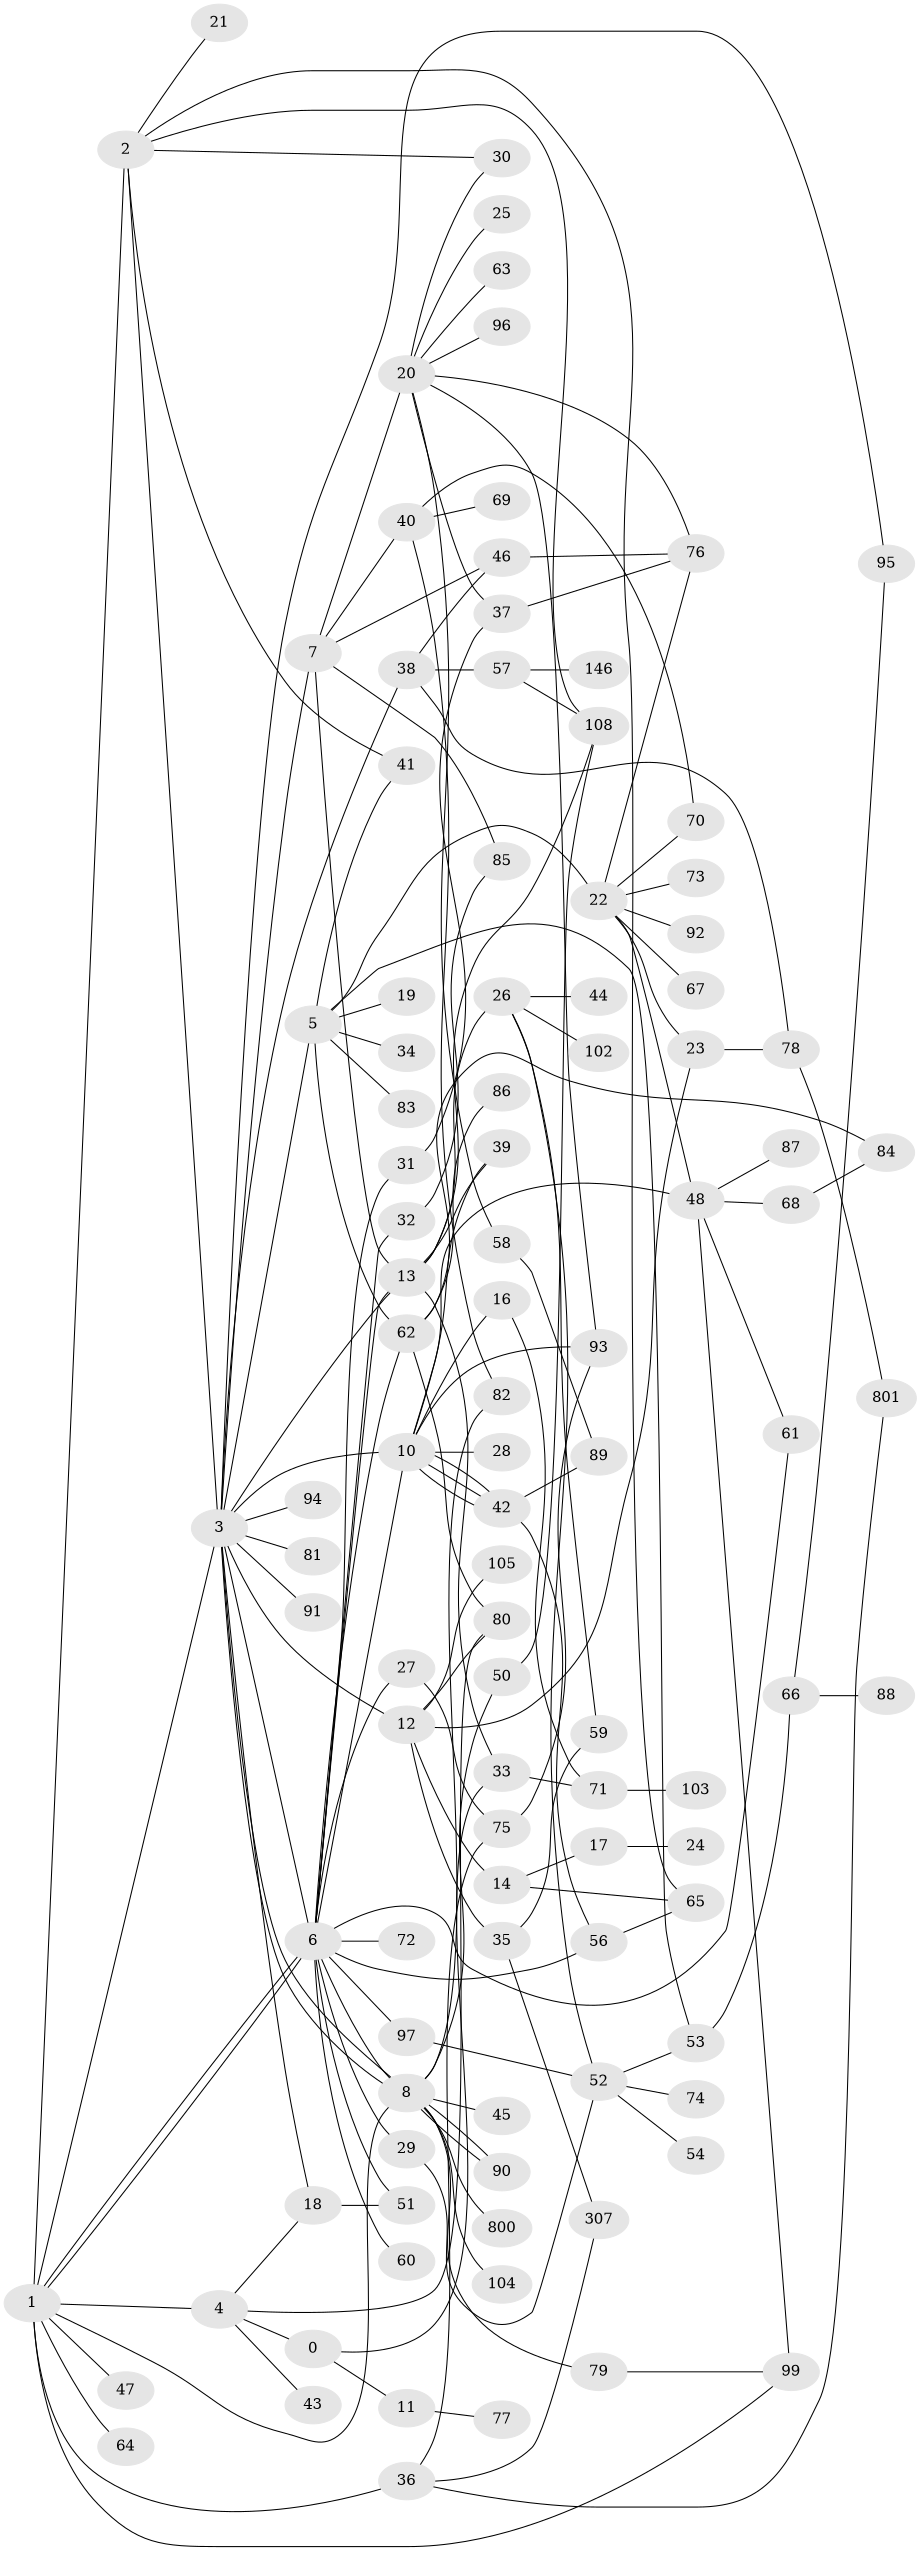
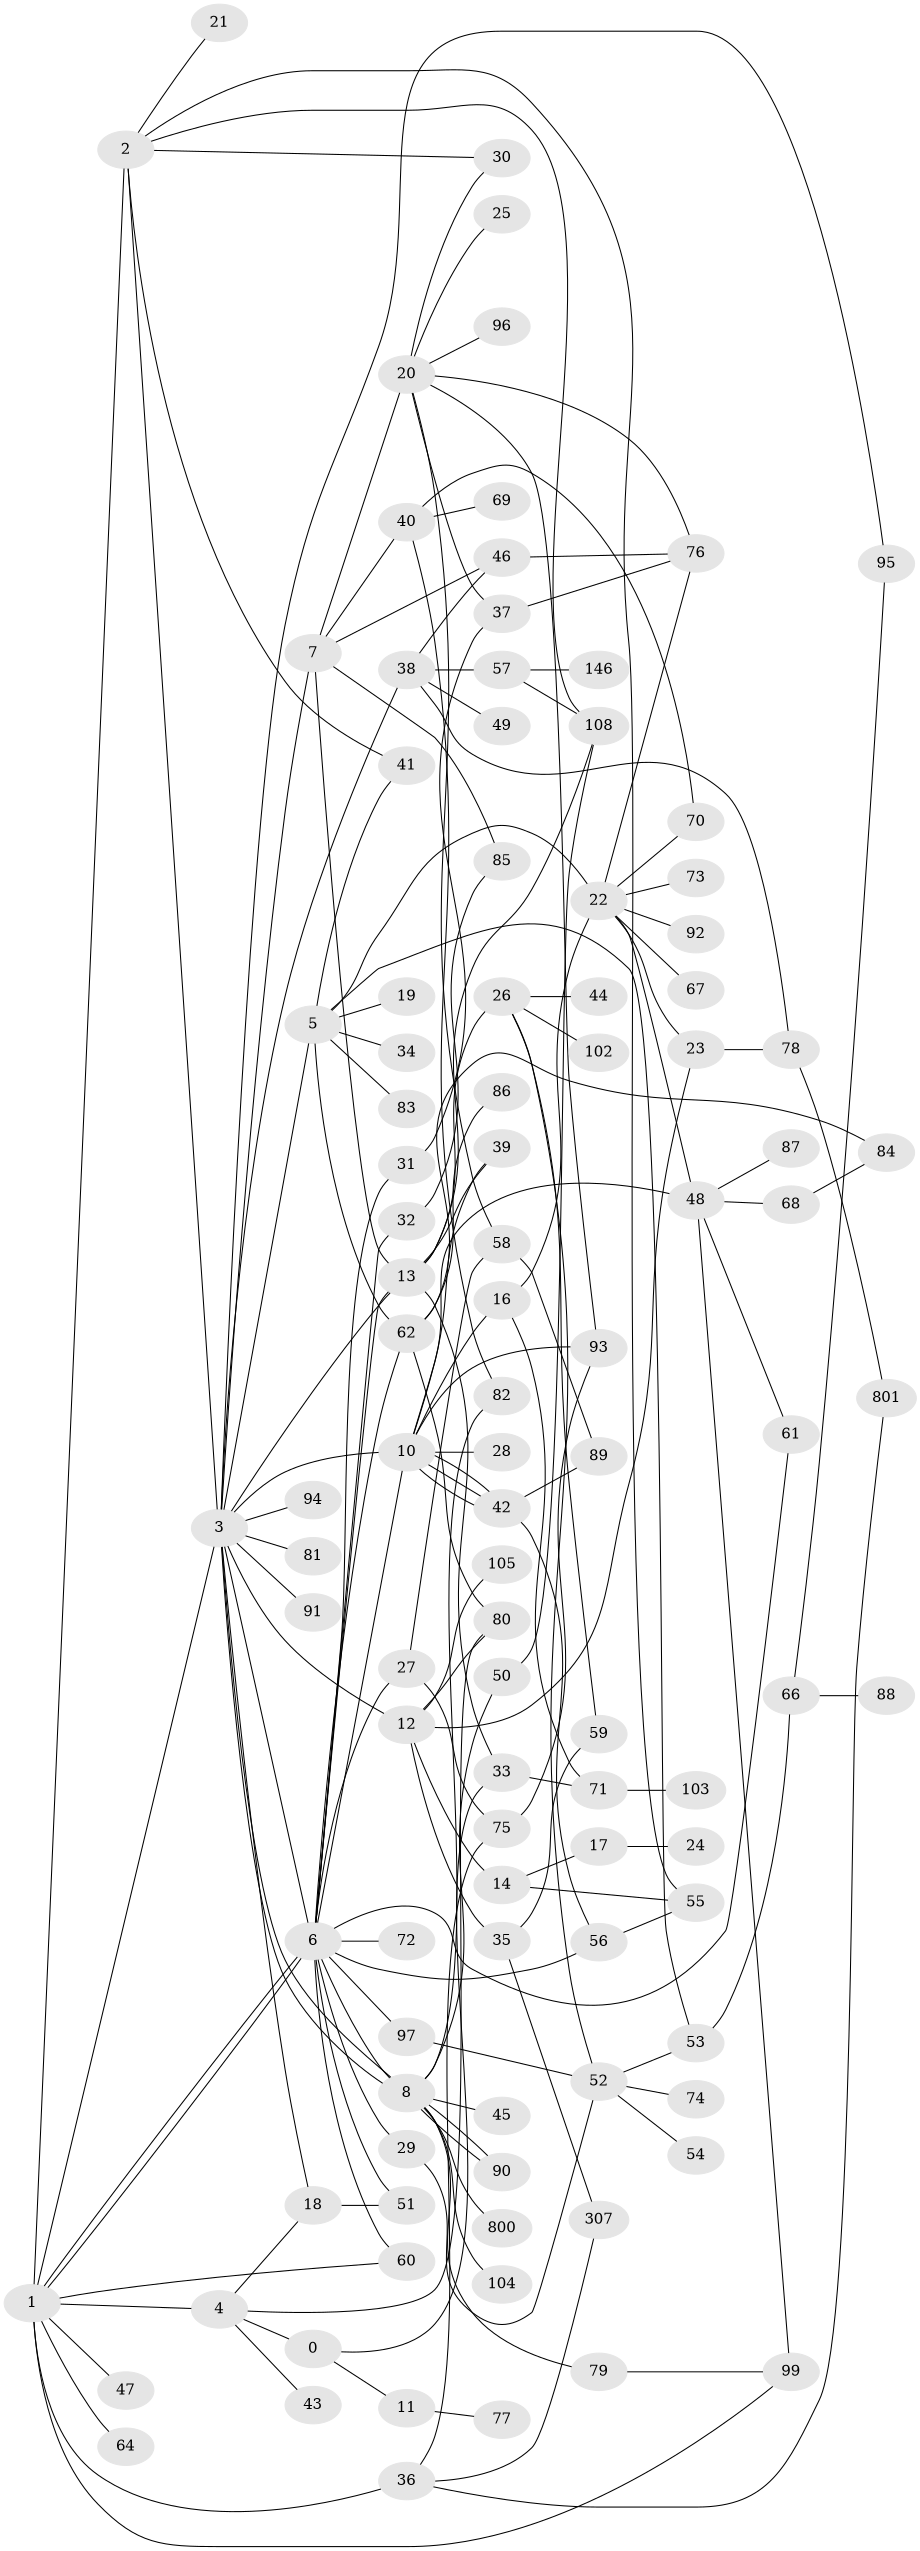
node "63": removed
node "49": added
edge "22" -- "16": added
edge "58" -- "27": added
node "65": label "65" -> "55"
edge "8" -- "1": now "60" -- "1"
